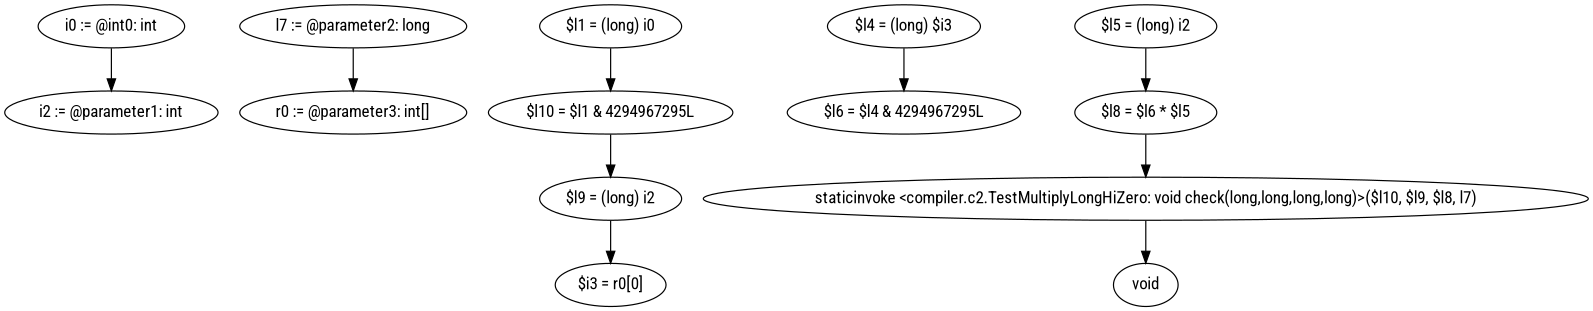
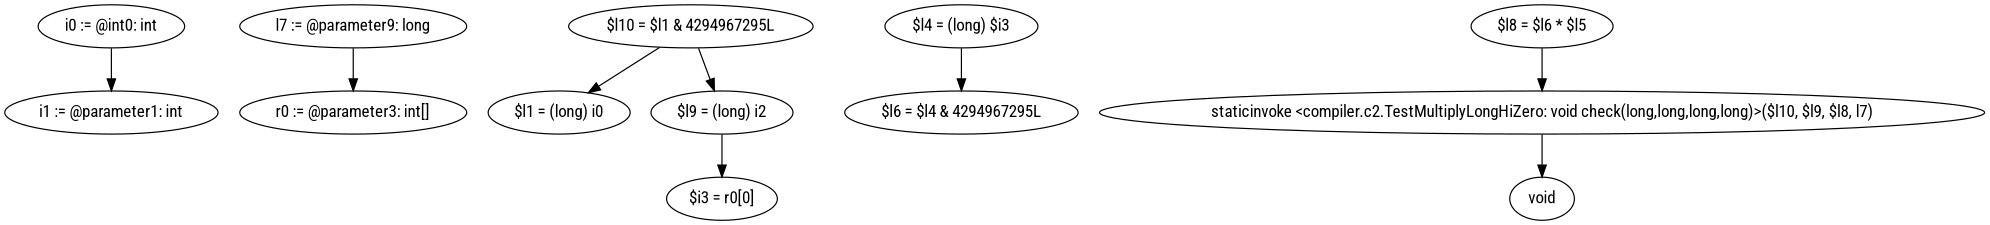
node "l7 := @parameter2: long": label "l7 := @parameter2: long" -> "l7 := @parameter9: long"
node "$l5 = (long) i2": removed
edge "$l1 = (long) i0" -> "$l10 = $l1 & 4294967295L": reversed
node "i2 := @parameter1: int": label "i2 := @parameter1: int" -> "i1 := @parameter1: int"
